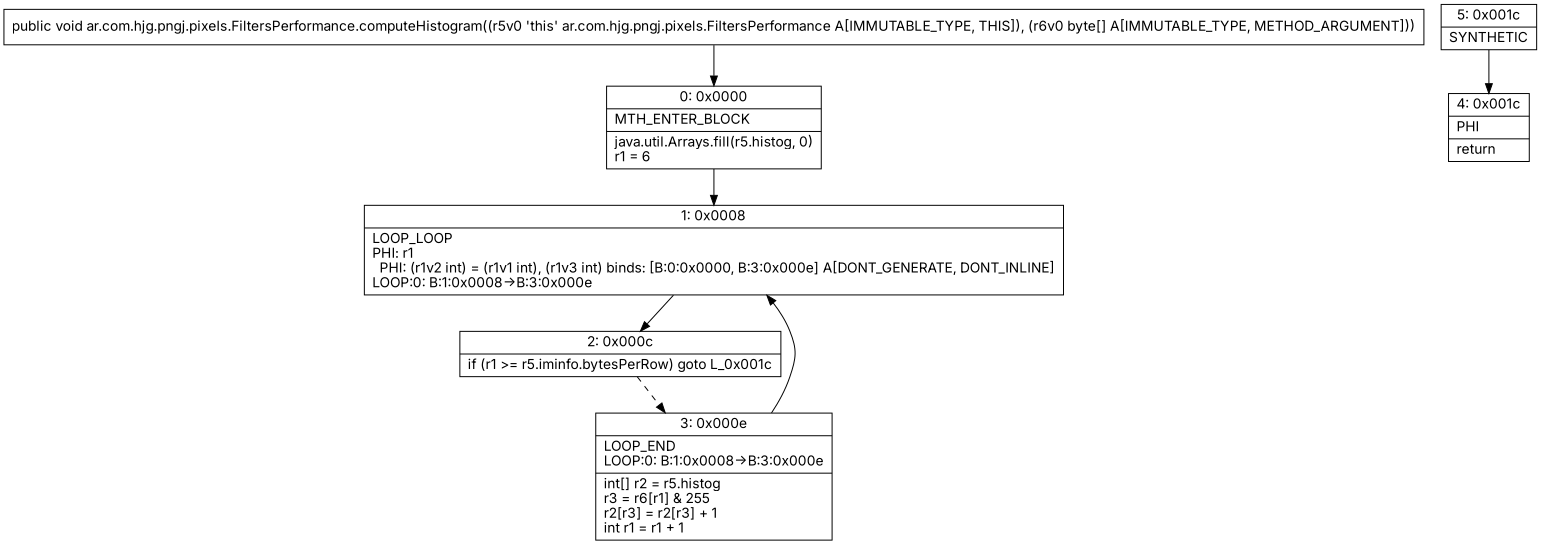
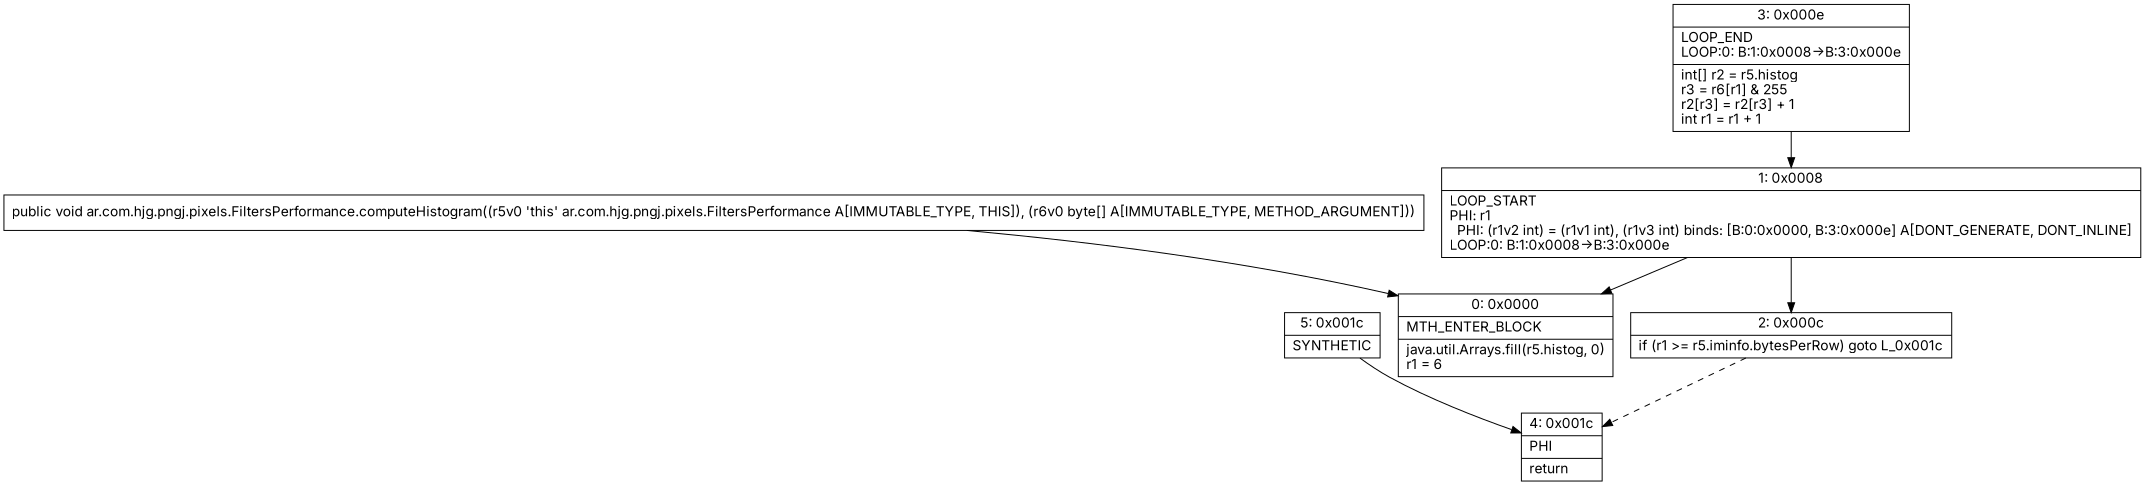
edge "0: 0x0000" -> "1: 0x0008": reversed
node "1: 0x0008": text "LOOP_LOOP" -> "LOOP_START"
edge "2: 0x000c" -> "3: 0x000e": now "2: 0x000c" -> "4: 0x001c"
